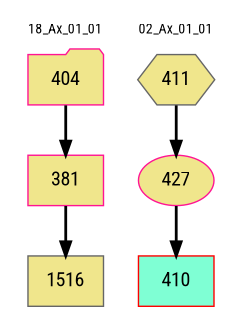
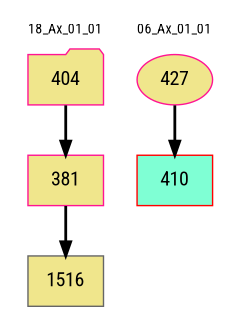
cluster "02_Ax_01_01": label "02_Ax_01_01" -> "06_Ax_01_01"
node "411": removed
